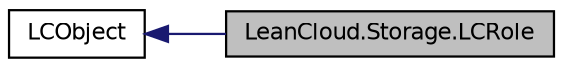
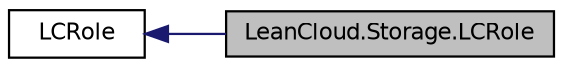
node "LCObject": label "LCObject" -> "LCRole"
